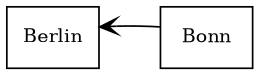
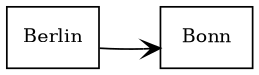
edge "Bonn" -> "Berlin": reversed
